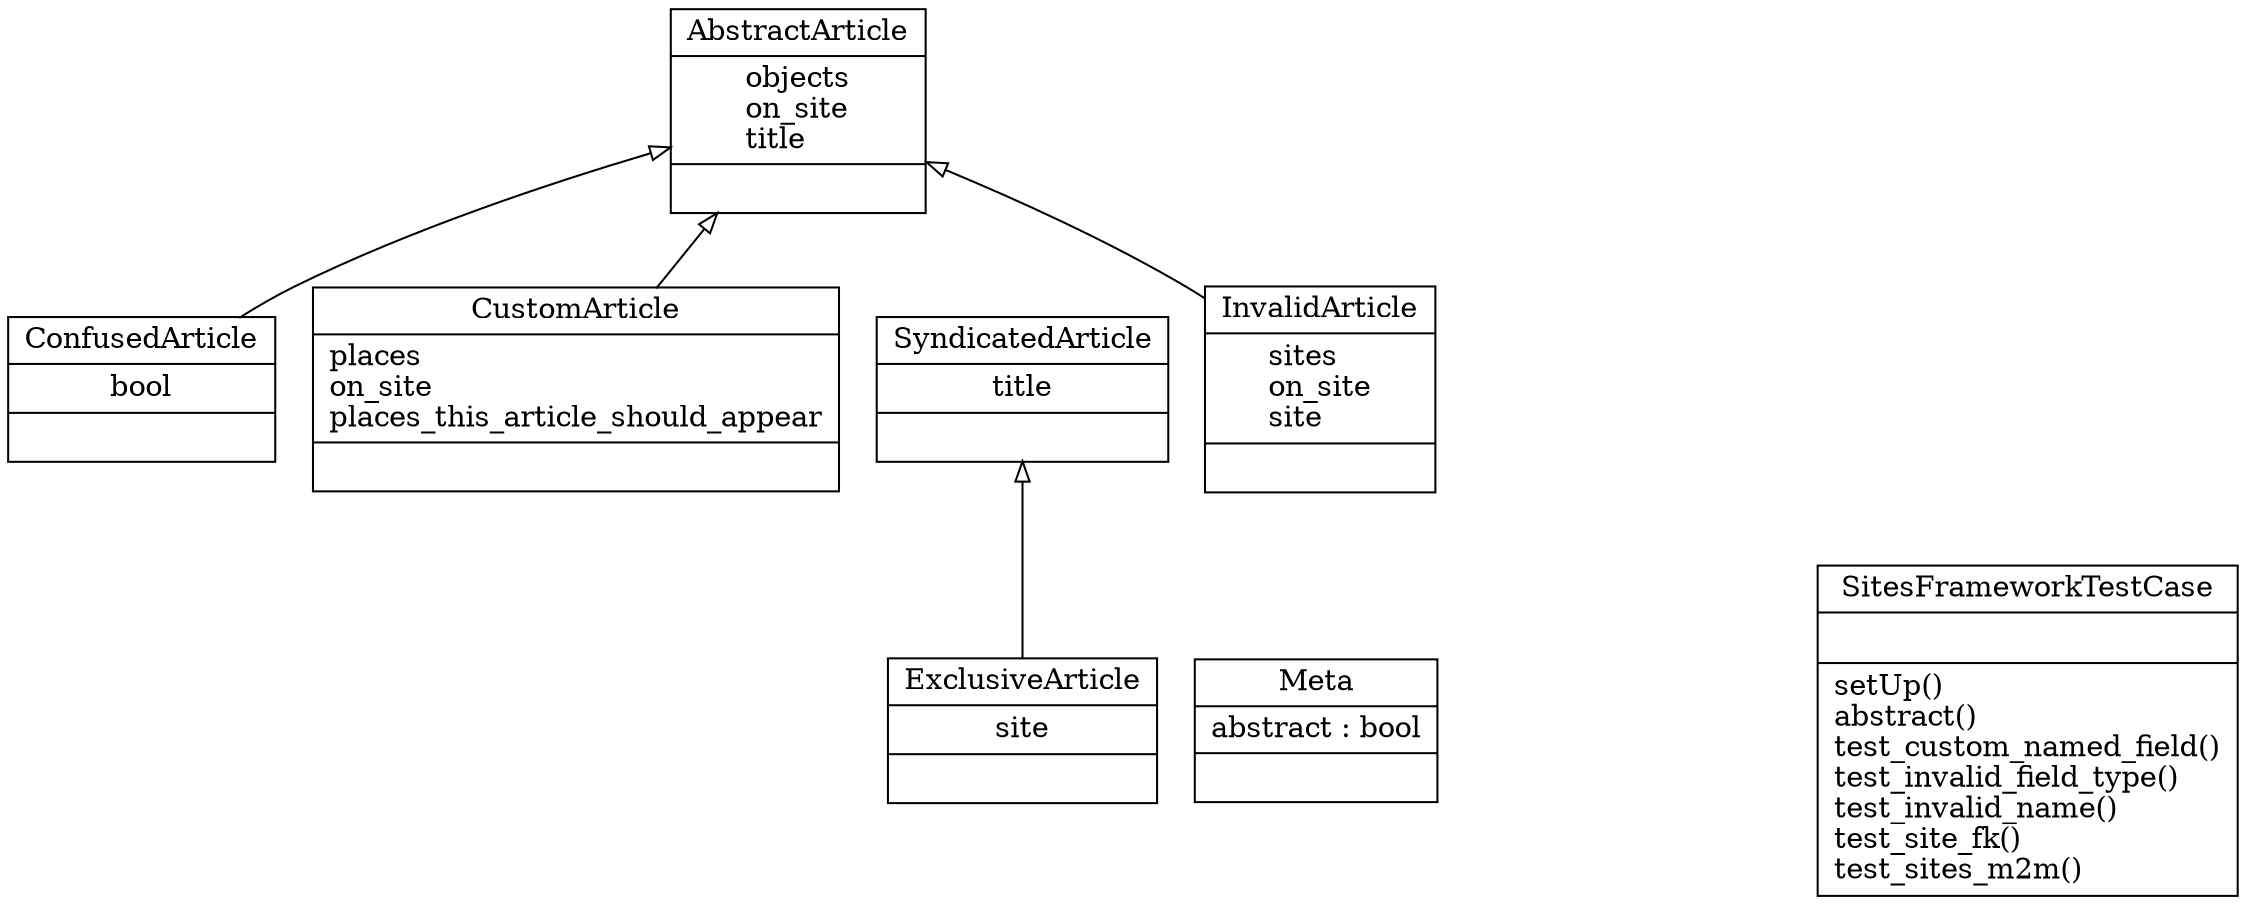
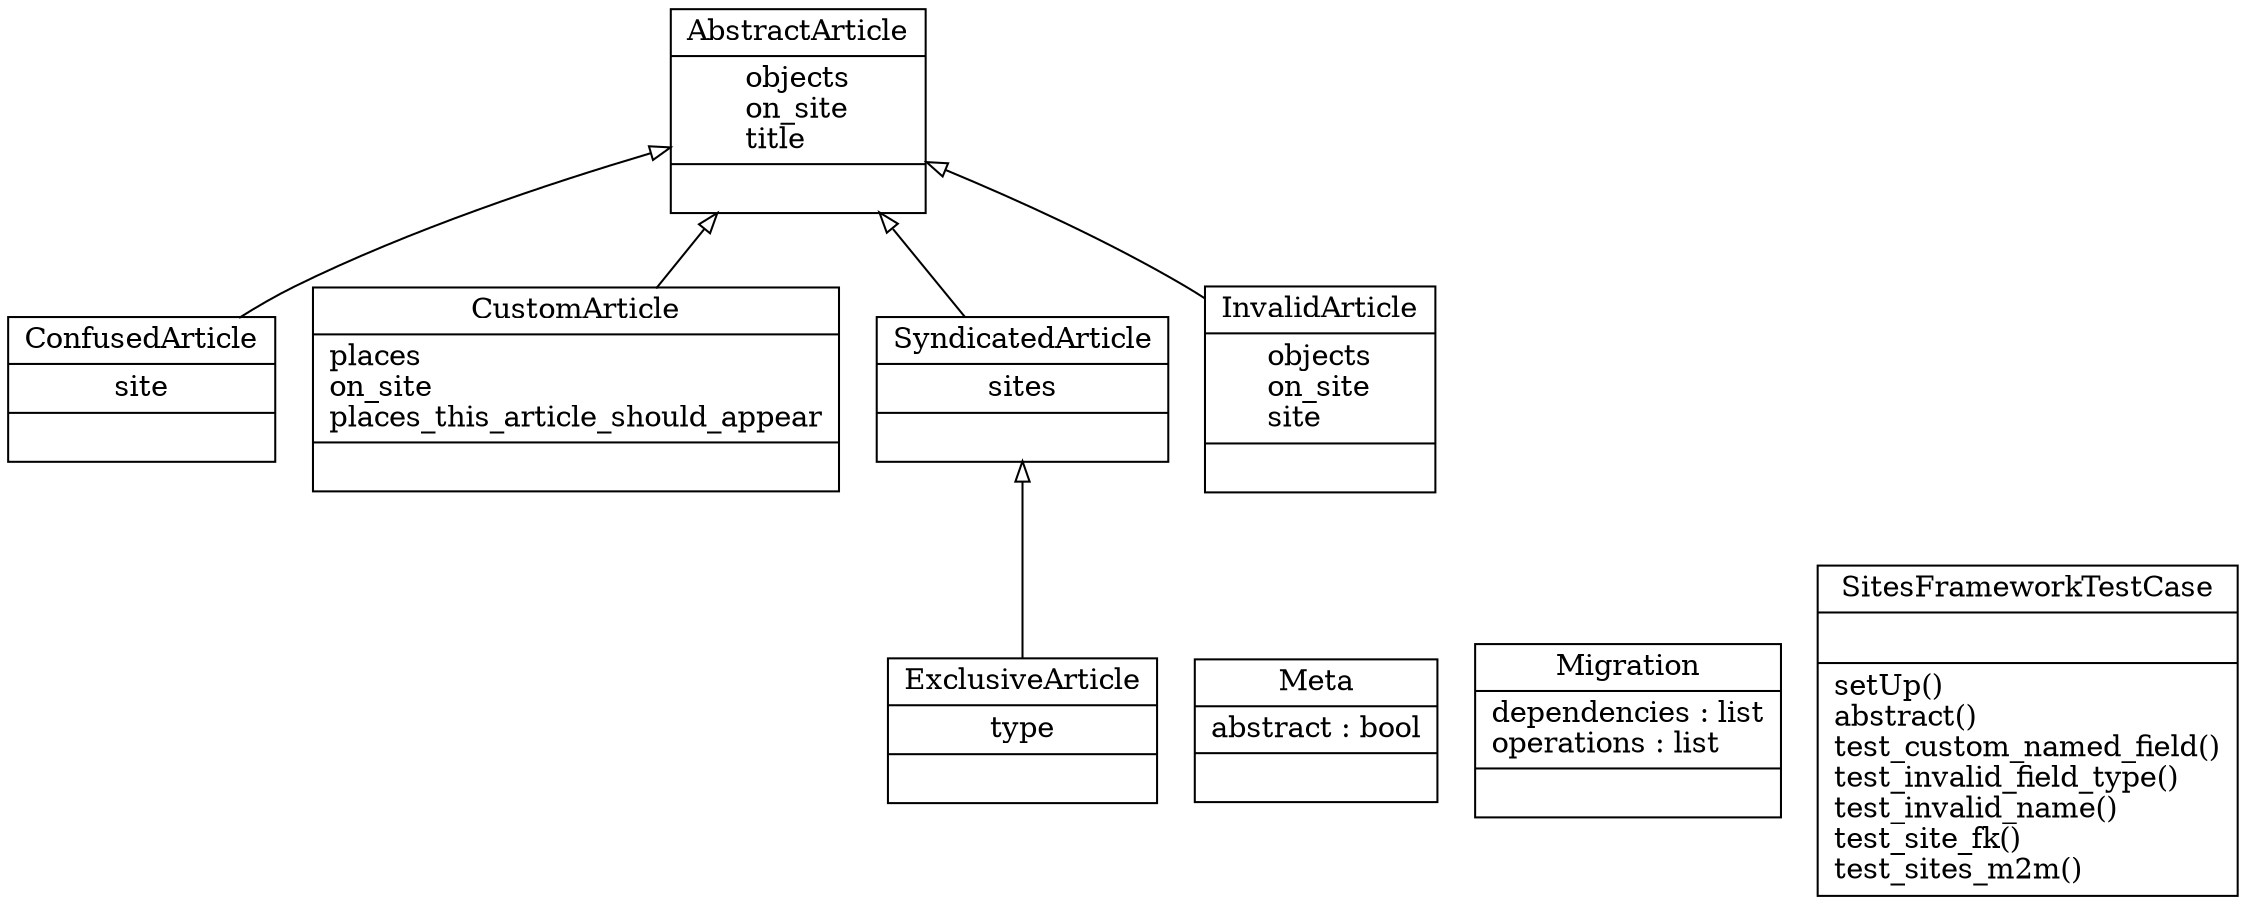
edge "SyndicatedArticle" -> "AbstractArticle": added
node "InvalidArticle": text "sites" -> "objects"
node "ConfusedArticle": text "bool" -> "site"
node "SyndicatedArticle": text "title" -> "sites"
node "ExclusiveArticle": text "site" -> "type"
node "Migration": added
